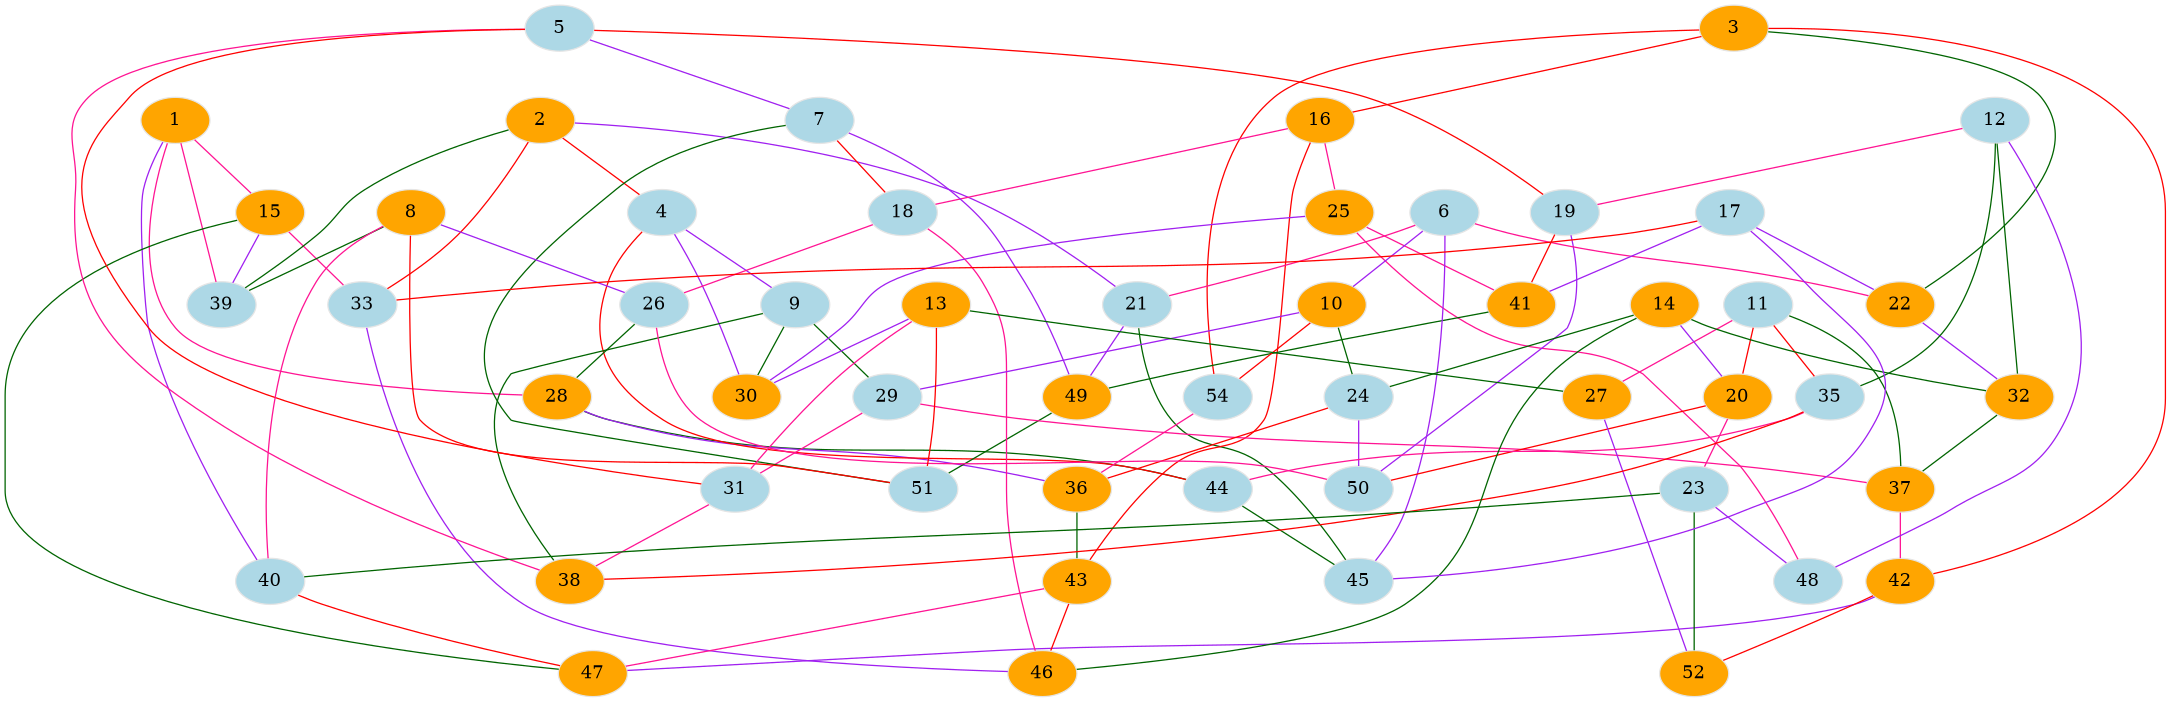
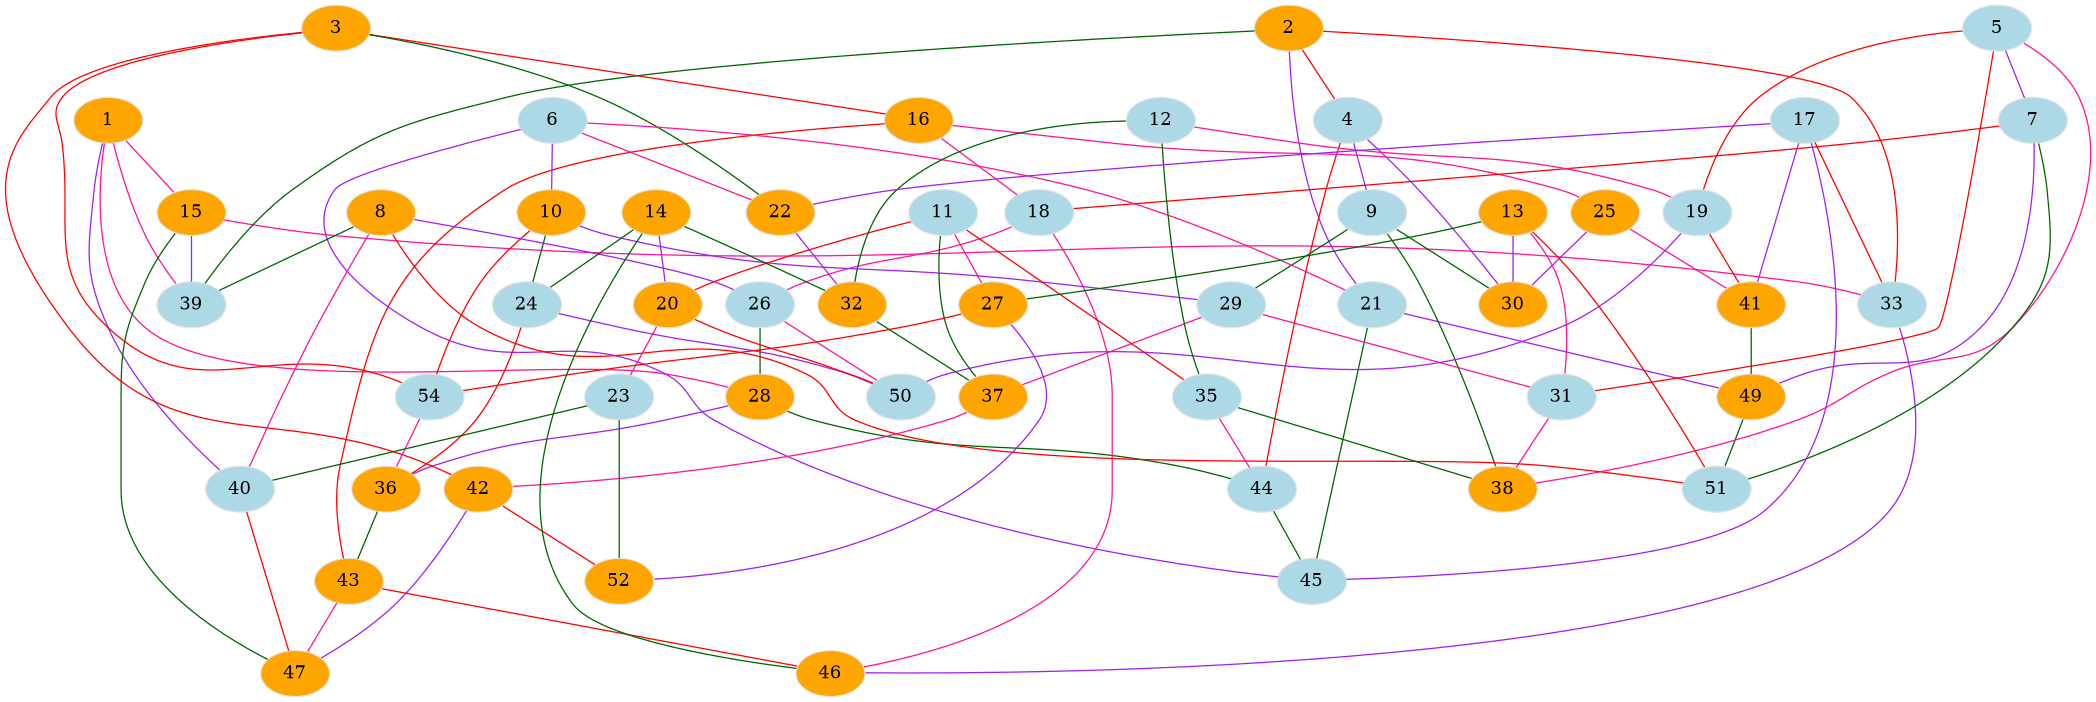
edge "27" -- "54": added
edge "35" -- "38": color red -> darkgreen
node "48": removed
